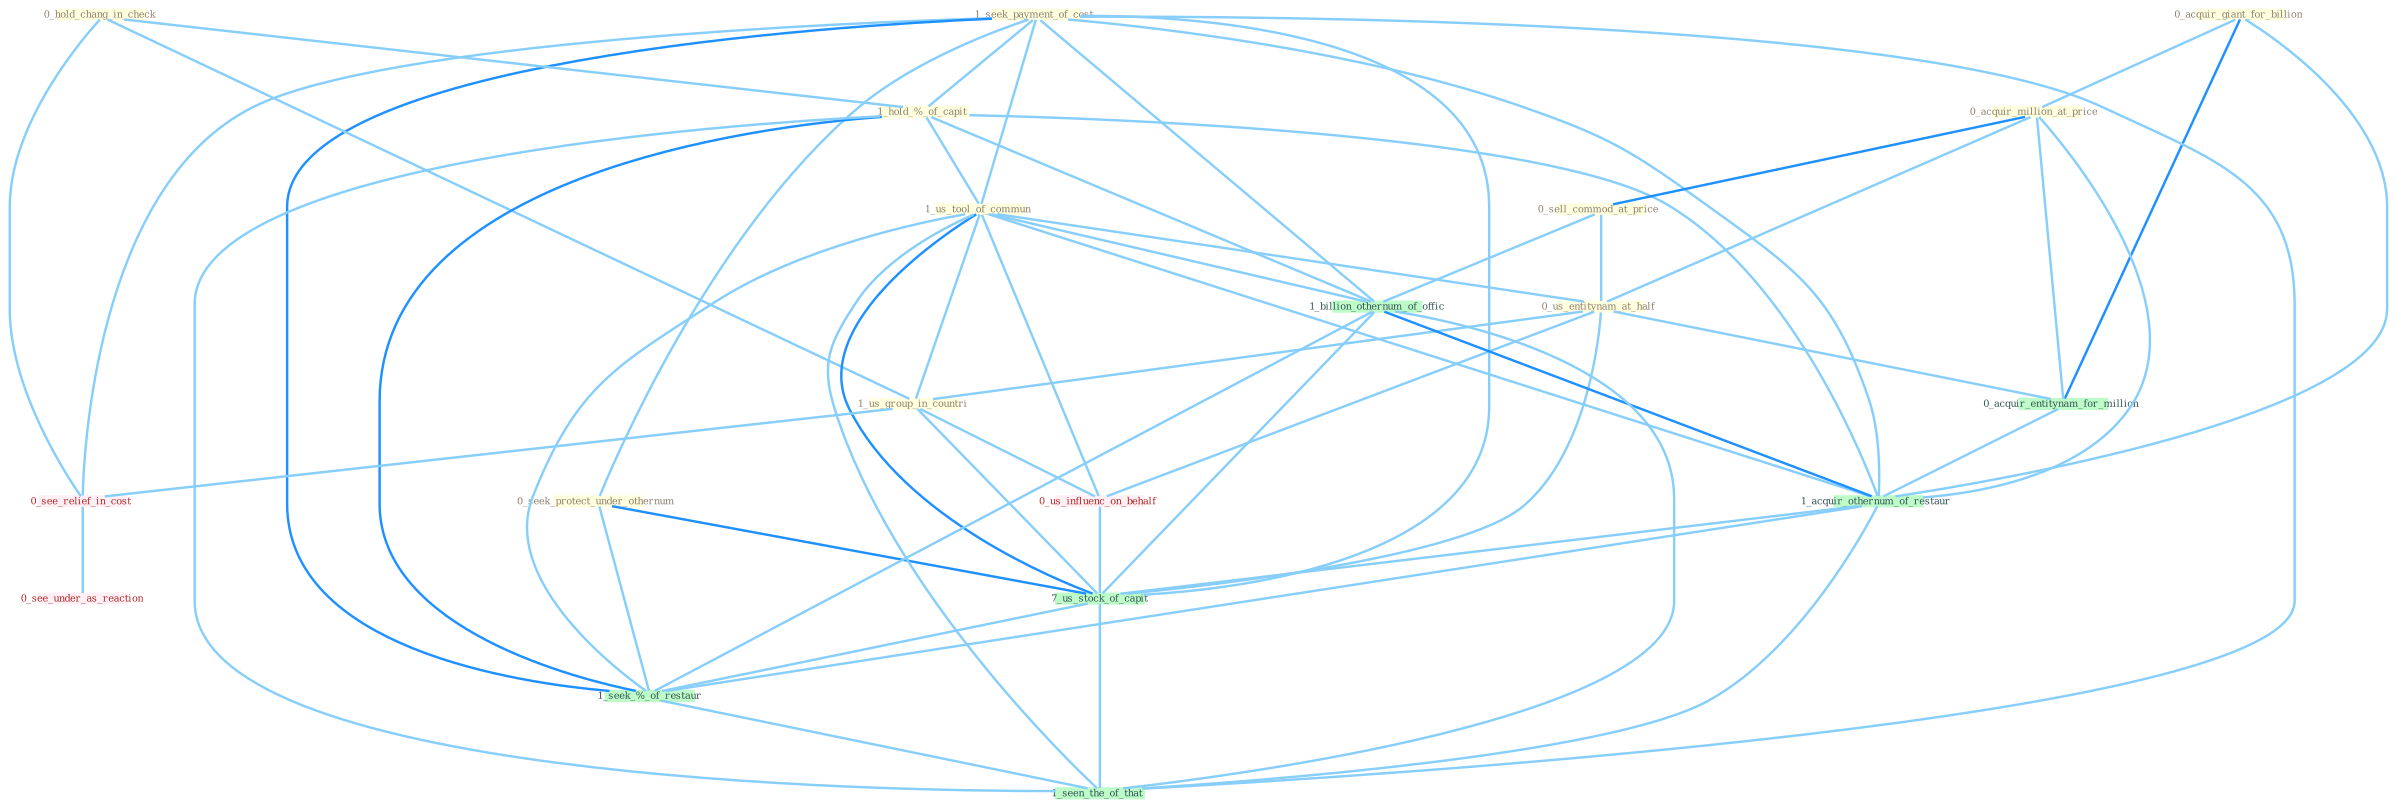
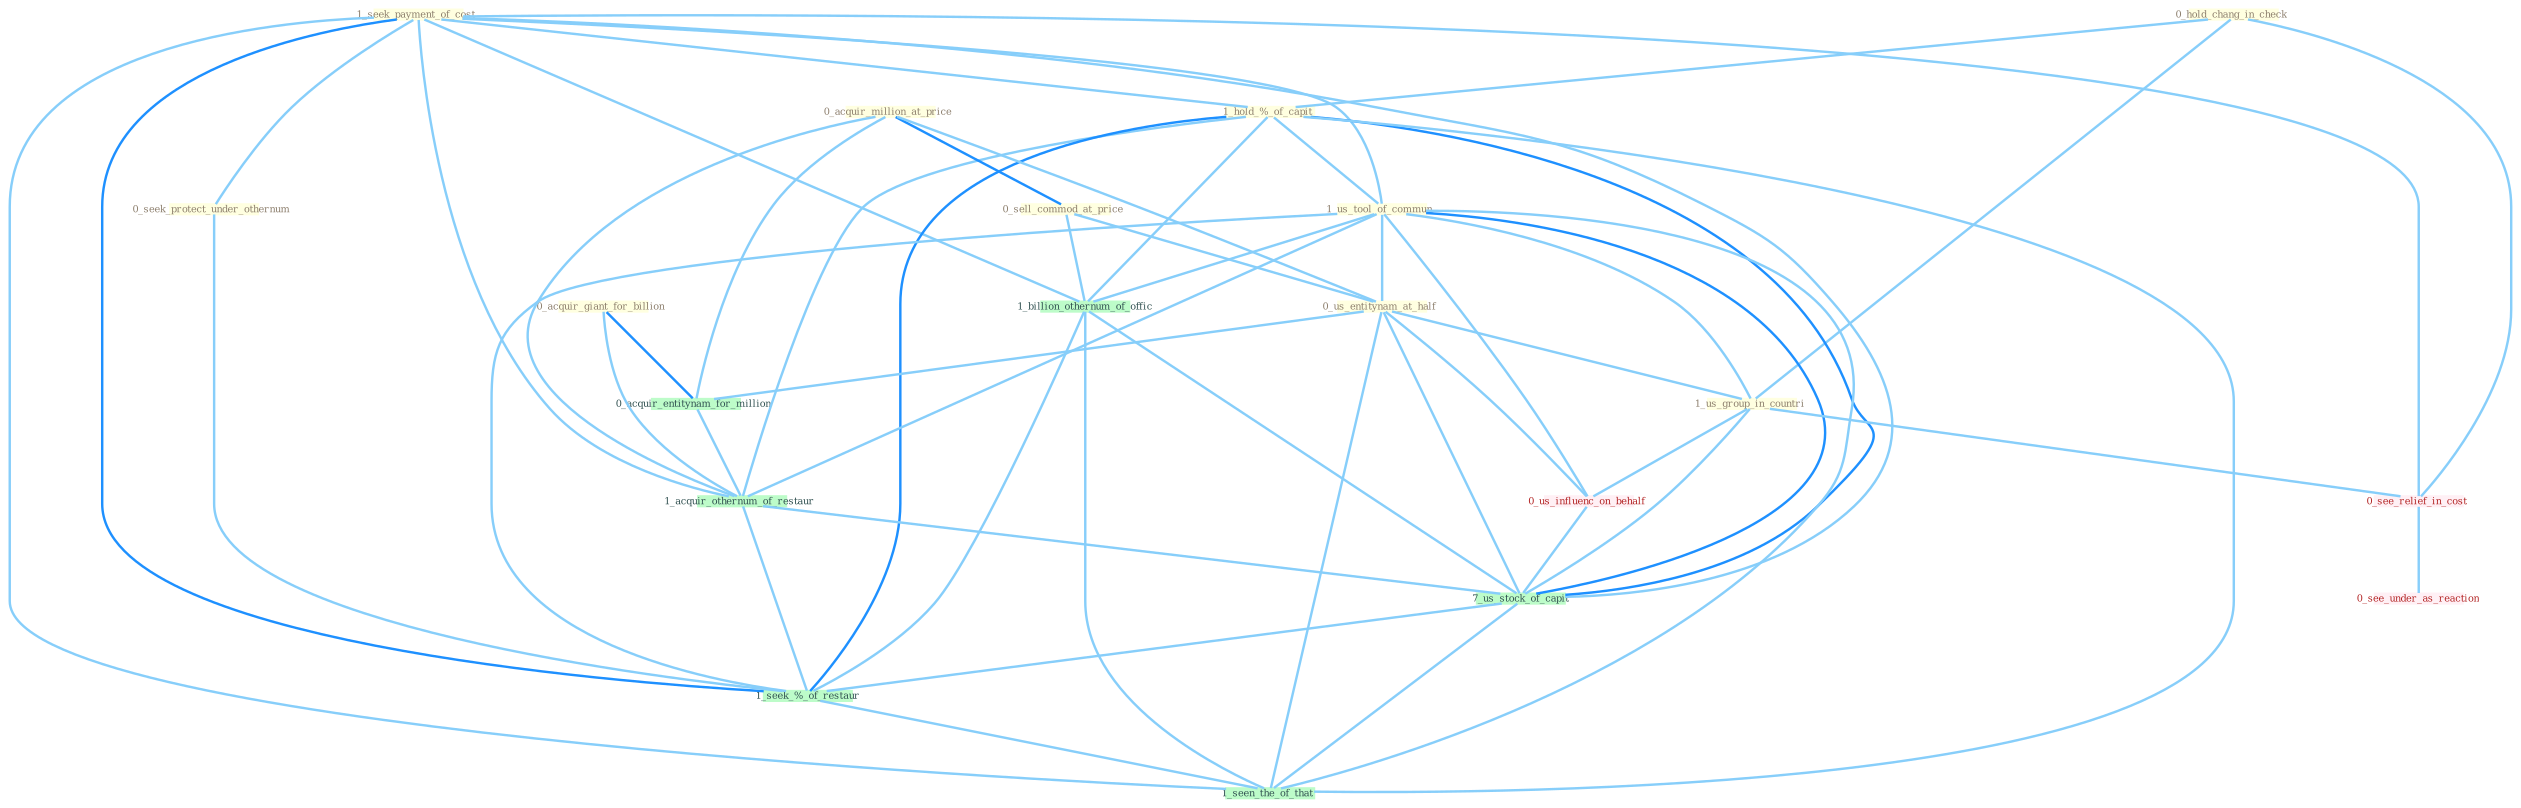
edge "0_acquir_giant_for_billion" -- "0_acquir_million_at_price": removed
edge "1_billion_othernum_of_offic" -- "1_acquir_othernum_of_restaur": removed
edge "0_seek_protect_under_othernum" -- "7_us_stock_of_capit": now "1_hold_%_of_capit" -- "7_us_stock_of_capit"
edge "1_acquir_othernum_of_restaur" -- "1_seen_the_of_that": now "0_us_entitynam_at_half" -- "1_seen_the_of_that"
